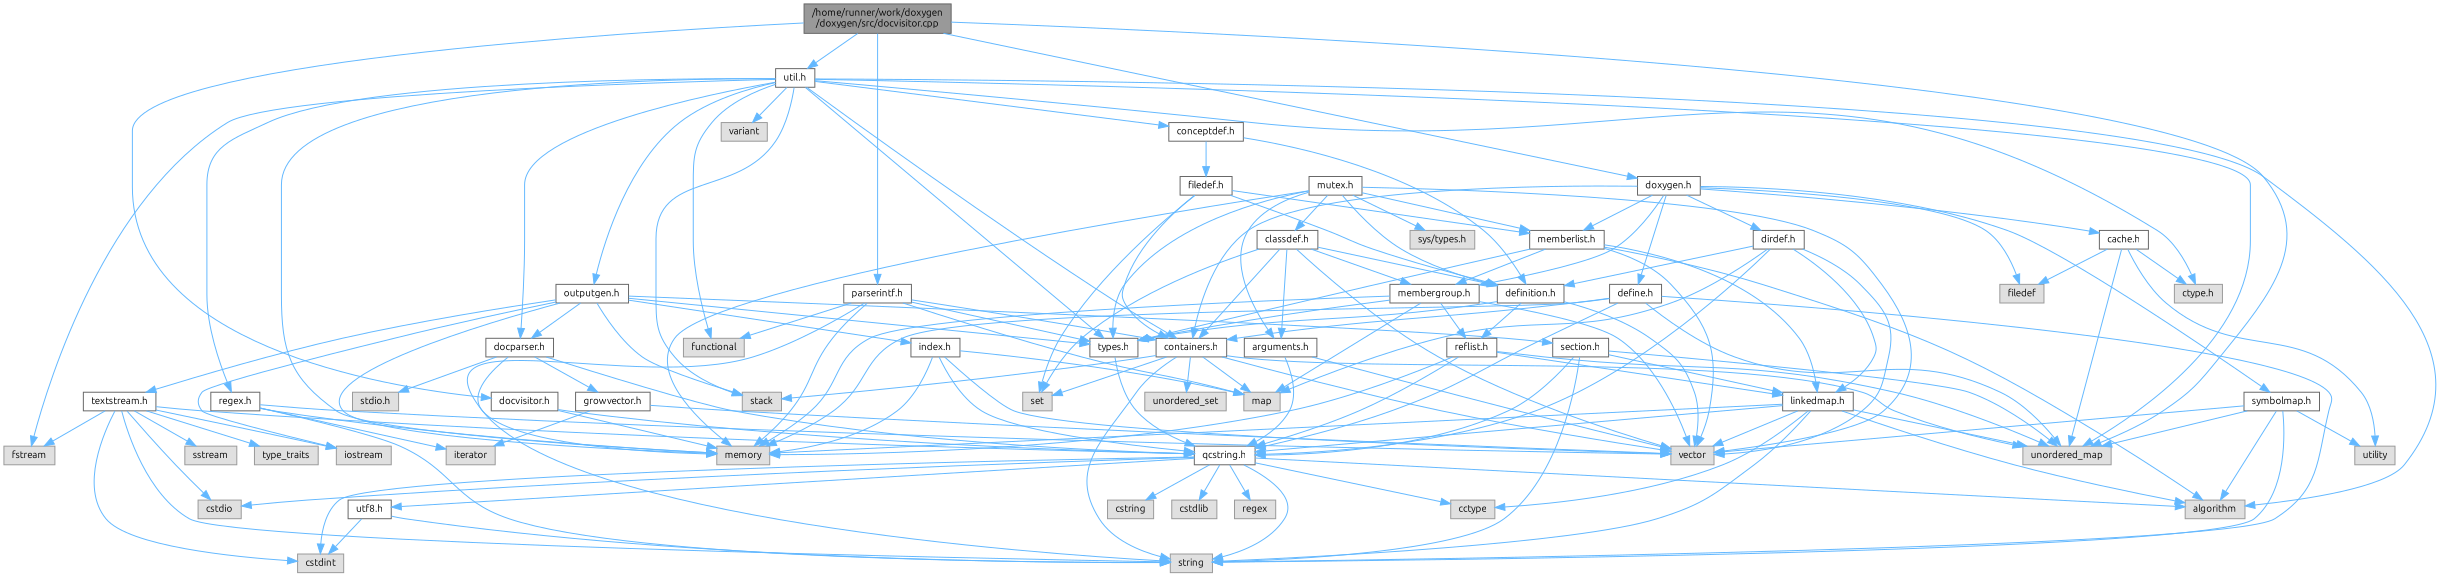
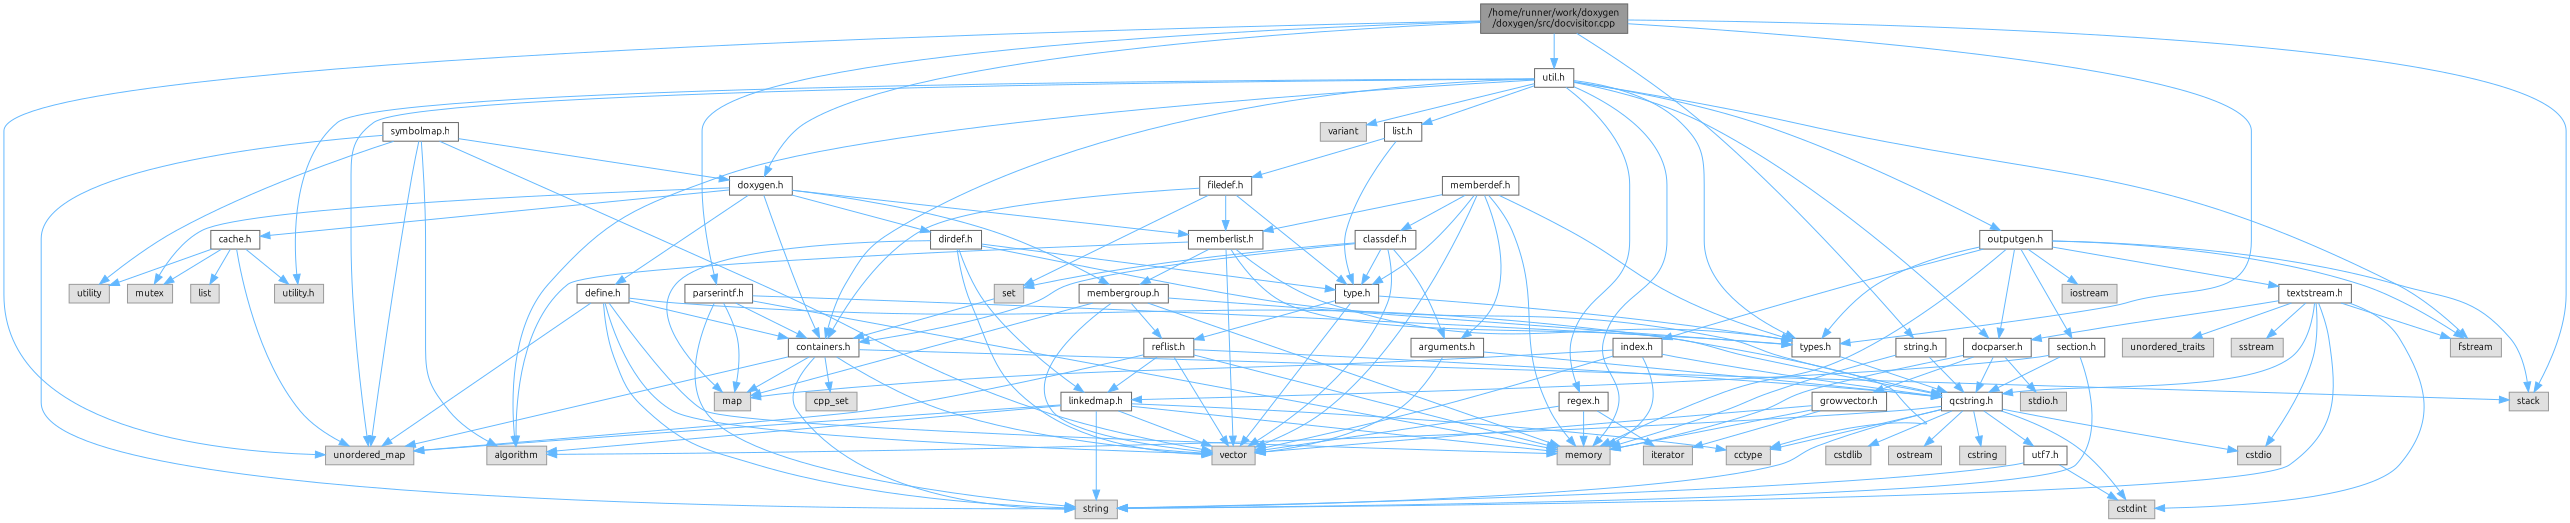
edge "/home/runner/work/doxygen /doxygen/src/docvisitor.cpp" -> "types.h": added
node "conceptdef.h": label "conceptdef.h" -> "list.h"
node "mutex.h": label "mutex.h" -> "memberdef.h"
edge "util.h" -> "stack": now "/home/runner/work/doxygen /doxygen/src/docvisitor.cpp" -> "stack"
edge "doxygen.h" -> "symbolmap.h": reversed
node "sys/types.h": removed
edge "classdef.h" -> "membergroup.h": removed
edge "outputgen.h" -> "fstream": added
edge "memberlist.h" -> "linkedmap.h": now "memberlist.h" -> "cctype"
node "list": added
node "definition.h": label "definition.h" -> "type.h"
node "filedef": label "filedef" -> "mutex"
node "ctype.h": label "ctype.h" -> "utility.h"
node "functional": removed
edge "containers.h" -> "set": reversed
edge "section.h" -> "unordered_map": removed
edge "reflist.h" -> "vector": added
node "docvisitor.h": label "docvisitor.h" -> "string.h"
node "unordered_set": label "unordered_set" -> "cpp_set"
edge "textstream.h" -> "iostream": now "textstream.h" -> "docparser.h"
edge "growvector.h" -> "memory": added
edge "linkedmap.h" -> "qcstring.h": removed
edge "define.h" -> "vector": added
node "type_traits": label "type_traits" -> "unordered_traits"
node "utf8.h": label "utf8.h" -> "utf7.h"
node "regex": label "regex" -> "ostream"
edge "regex.h" -> "string": removed
